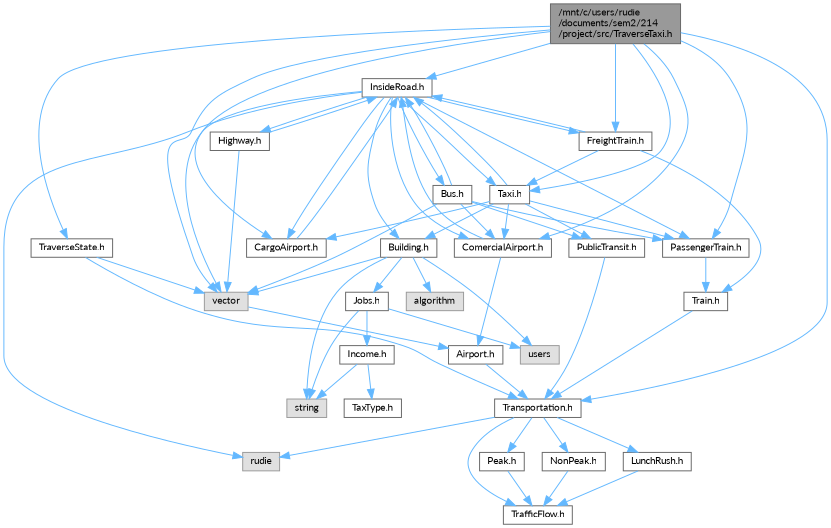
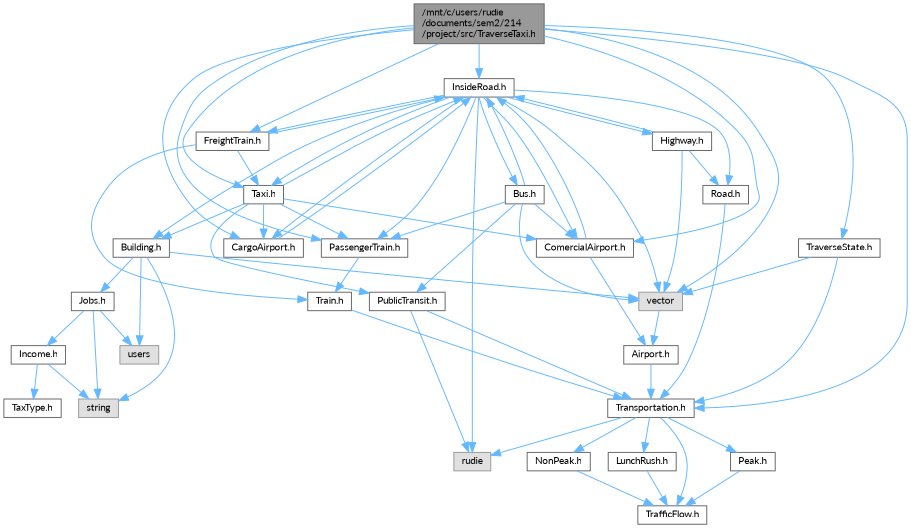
node "Road.h": added
node "algorithm": removed
edge "PublicTransit.h" -> "rudie": added
